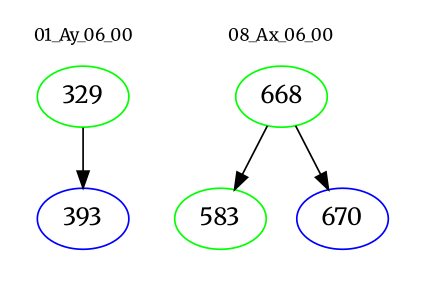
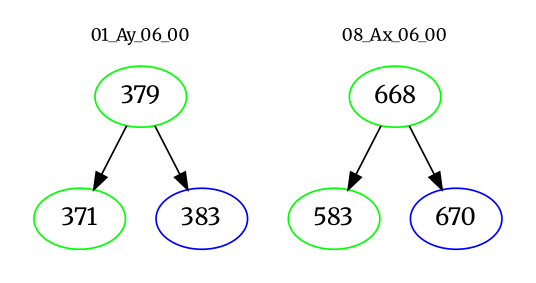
node "329": label "329" -> "379"
node "371": added
node "393": label "393" -> "383"
